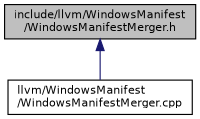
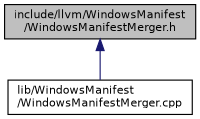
node "llvm/WindowsManifest /WindowsManifestMerger.cpp": label "llvm/WindowsManifest /WindowsManifestMerger.cpp" -> "lib/WindowsManifest /WindowsManifestMerger.cpp"
